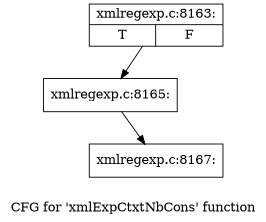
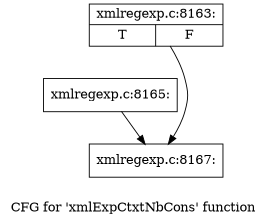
edge "xmlregexp.c:8163:" -> "xmlregexp.c:8165:": now "xmlregexp.c:8163:" -> "xmlregexp.c:8167:"
